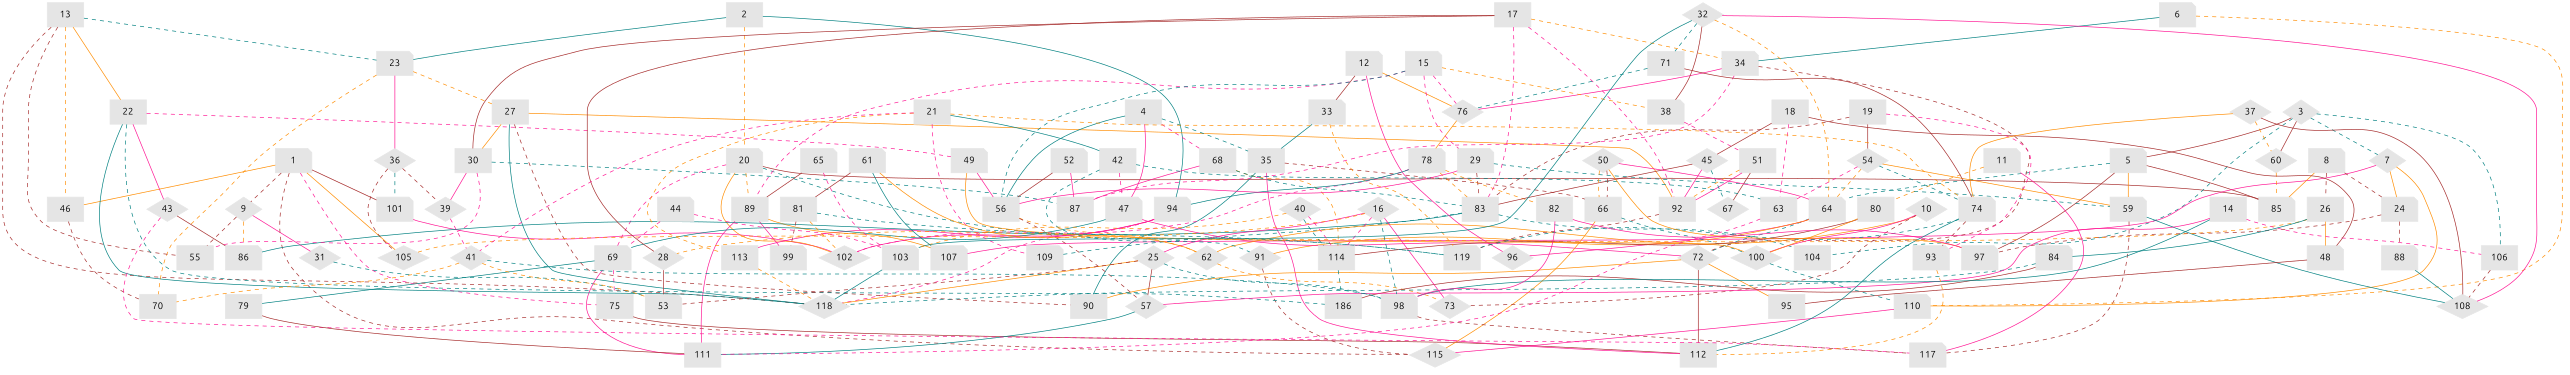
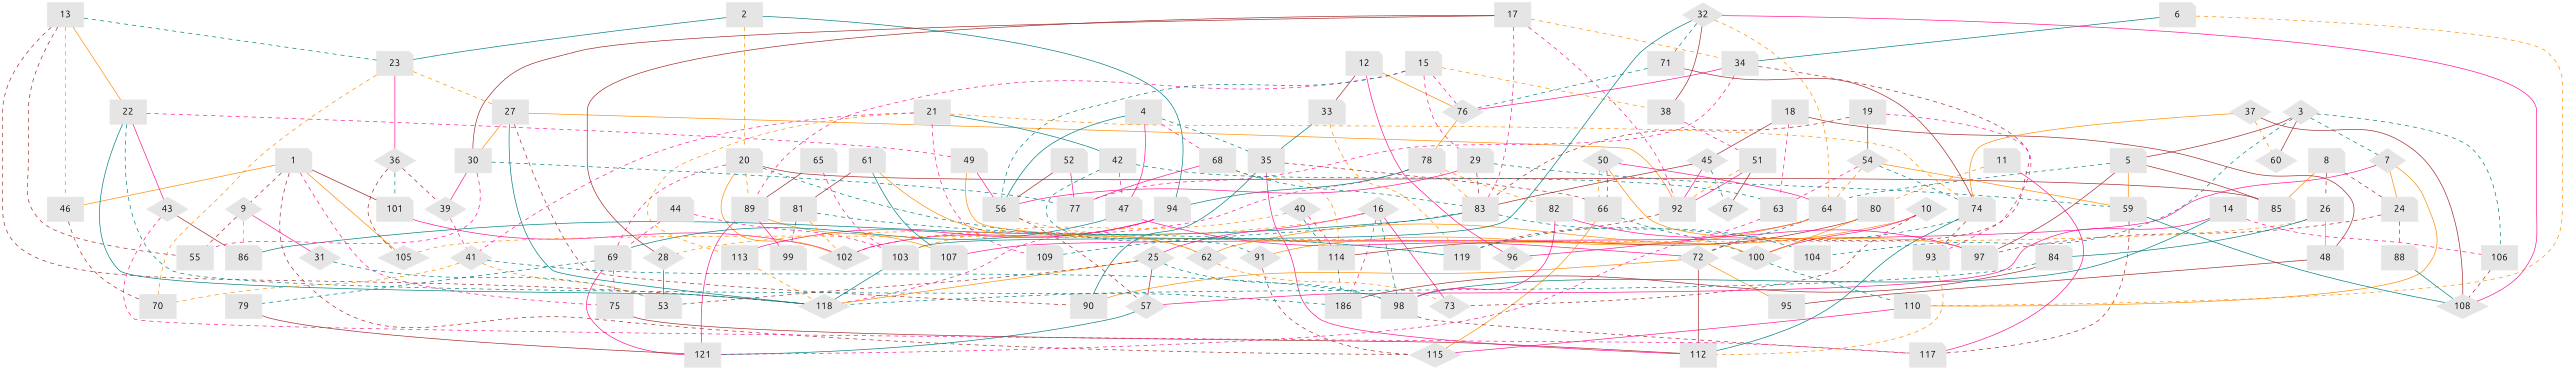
edge "60" -- "85": removed
node "87": label "87" -> "77"
edge "16" -- "114": now "16" -- "186"
edge "69" -- "79": style solid -> dashed
node "111": label "111" -> "121"
